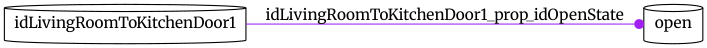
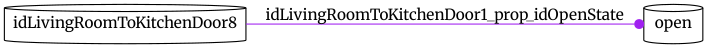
node "idLivingRoomToKitchenDoor1": label "idLivingRoomToKitchenDoor1" -> "idLivingRoomToKitchenDoor8"
